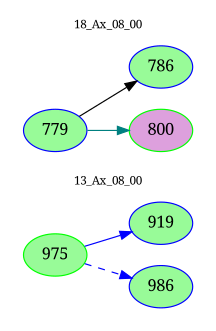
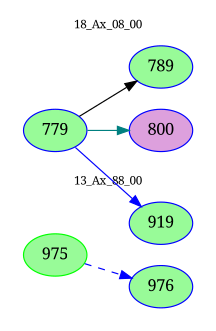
node "786": label "786" -> "789"
node "800": color green -> blue
cluster "13_Ax_08_00": label "13_Ax_08_00" -> "13_Ax_88_00"
edge "975" -> "919": now "779" -> "919"
node "986": label "986" -> "976"
